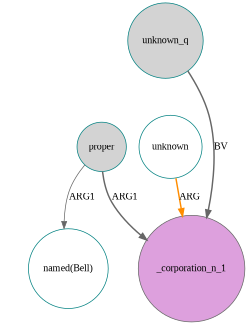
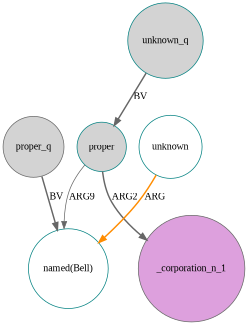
edge "unknown_q" -> "_corporation_n_1": now "unknown_q" -> "proper"
node "proper_q": added
edge "unknown" -> "_corporation_n_1": now "unknown" -> "named(Bell)"
edge "proper" -> "named(Bell)": label "ARG1" -> "ARG9"
edge "proper" -> "_corporation_n_1": label "ARG1" -> "ARG2"
